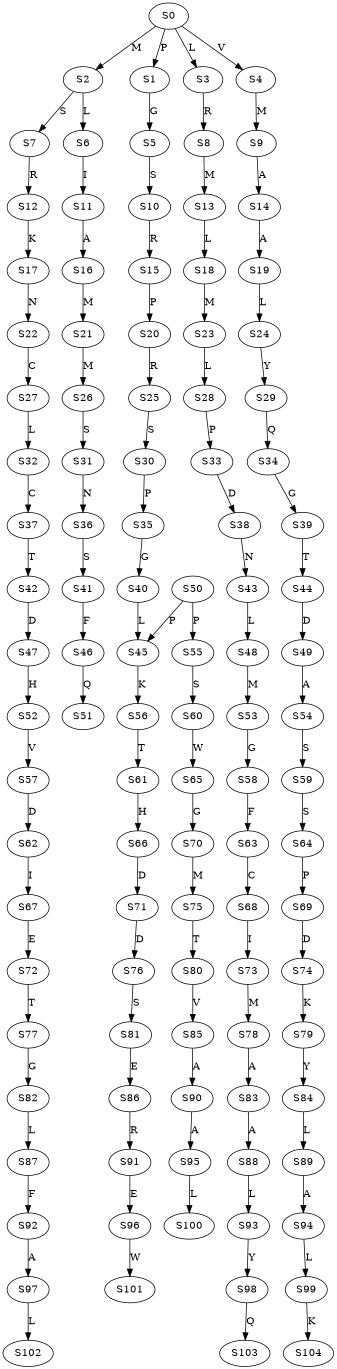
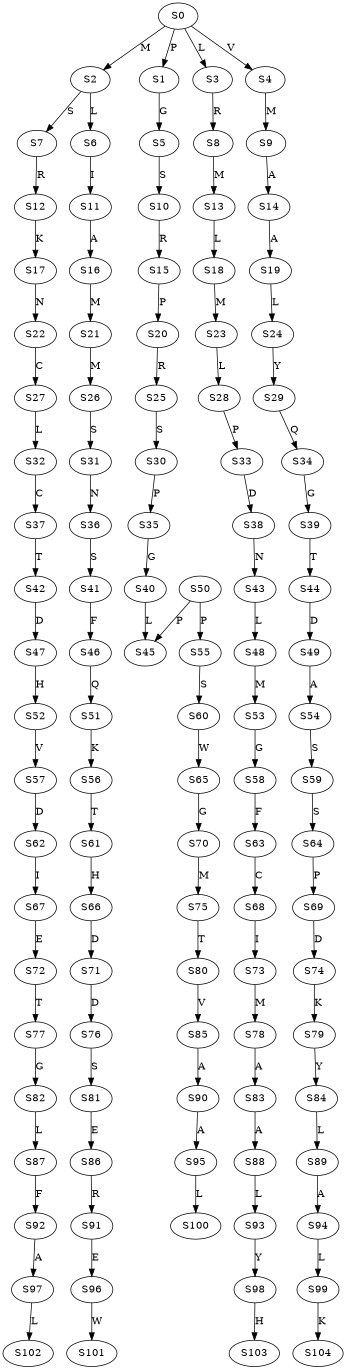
edge "S45" -> "S56": now "S51" -> "S56"
edge "S98" -> "S103": label "Q" -> "H"
